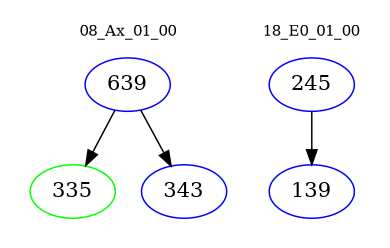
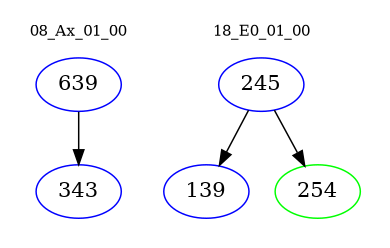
node "335": removed
node "254": added
